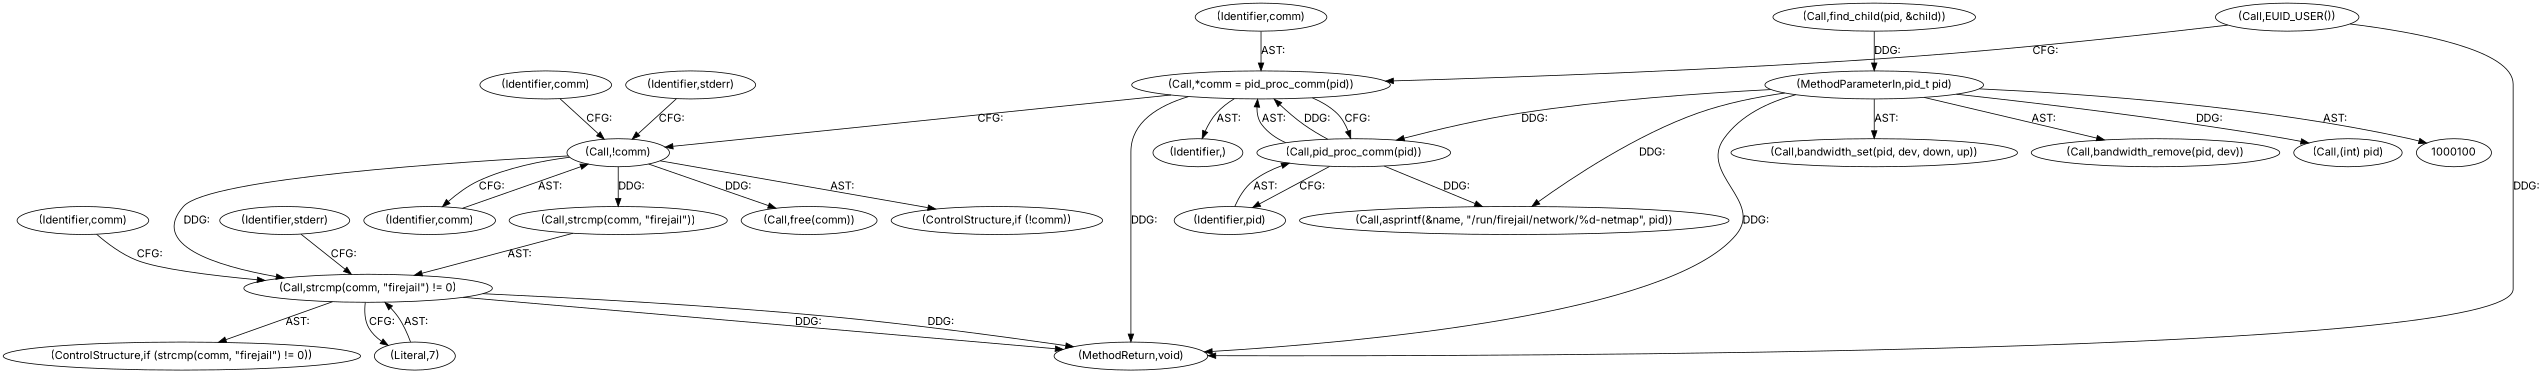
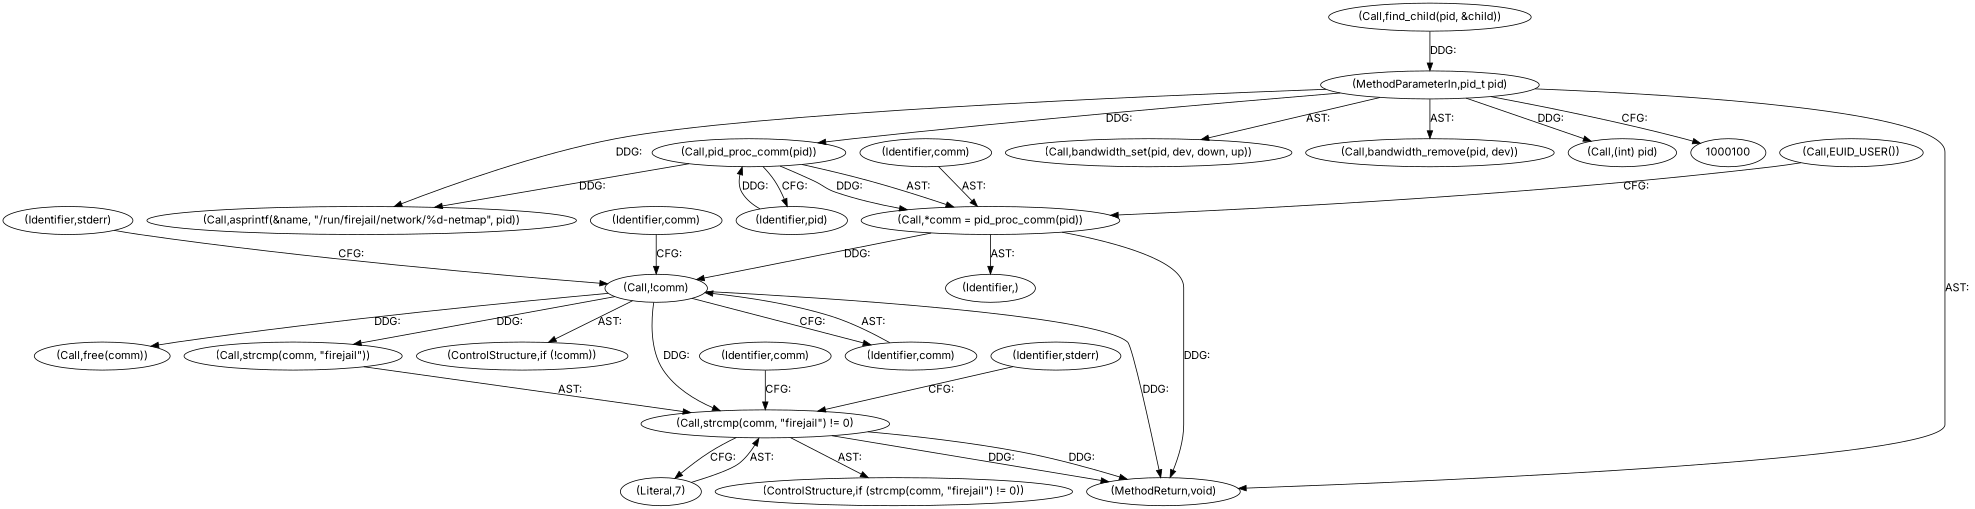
edge "(Call,*comm = pid_proc_comm(pid))" -> "(Call,pid_proc_comm(pid))": removed, label "CFG:"
edge "(Call,*comm = pid_proc_comm(pid))" -> "(Call,!comm)": label "CFG: " -> "DDG: "
edge "(MethodParameterIn,pid_t pid)" -> "1000100": label "AST: " -> "CFG: "
edge "(Identifier,pid)" -> "(Call,pid_proc_comm(pid))": label "AST: " -> "DDG: "
edge "(MethodParameterIn,pid_t pid)" -> "(MethodReturn,void)": label "DDG: " -> "AST: "
edge "(Call,EUID_USER())" -> "(MethodReturn,void)": now "(Call,!comm)" -> "(MethodReturn,void)"
